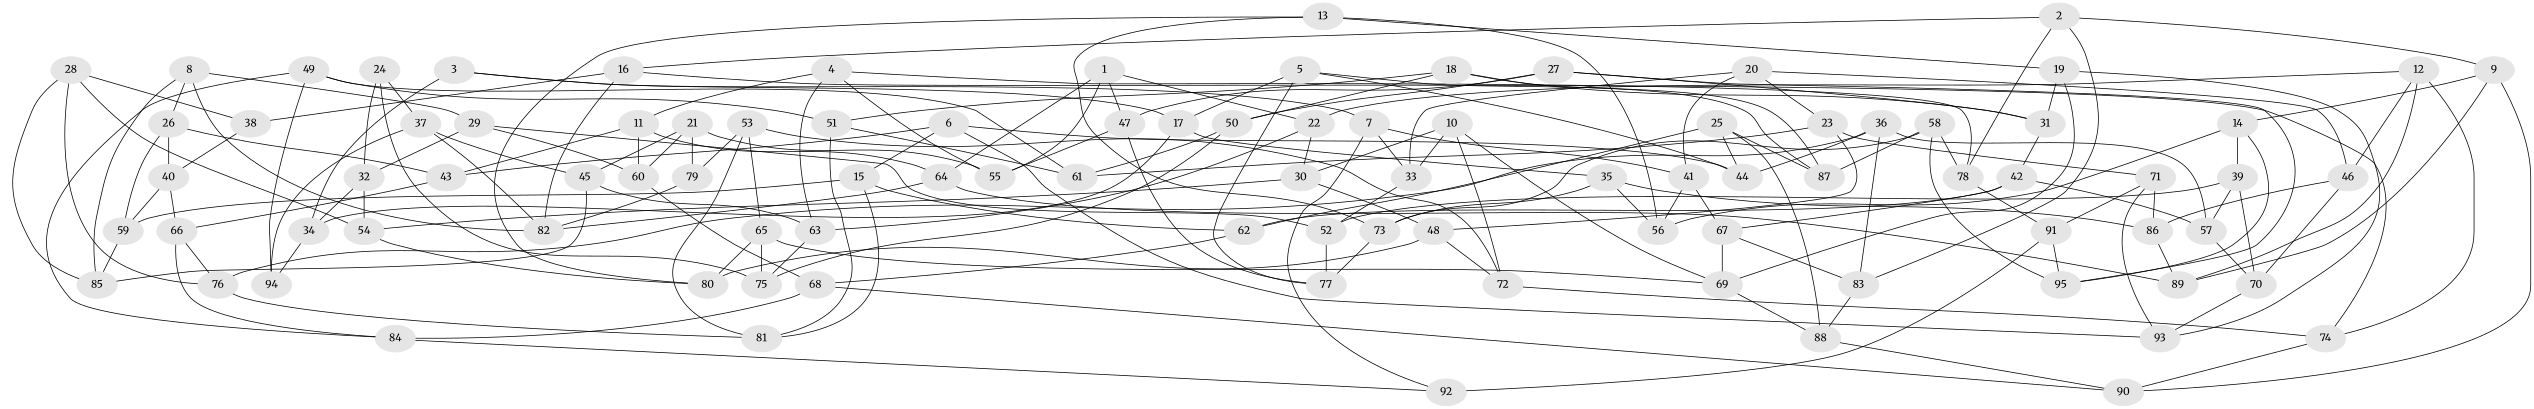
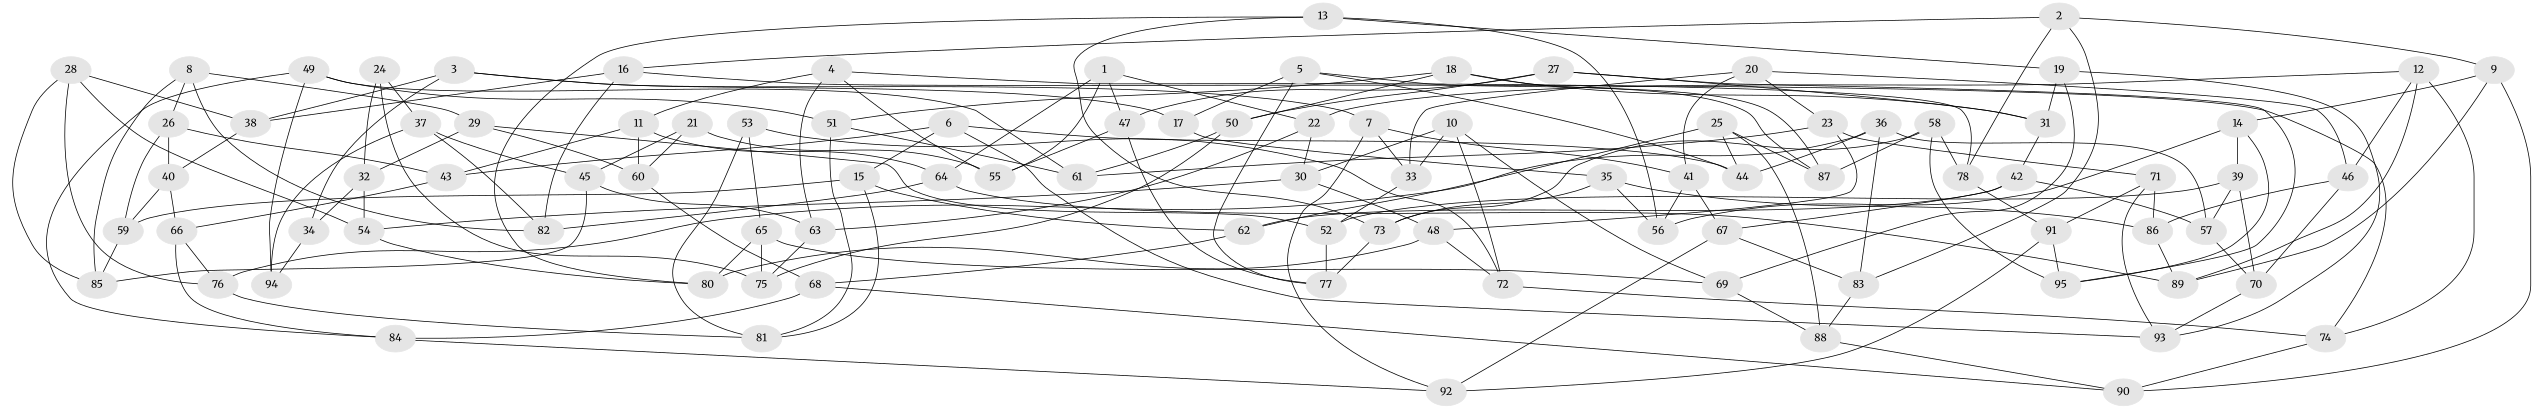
edge "3" -- "38": added
node "79": removed
edge "17" -- "34": removed
edge "67" -- "69": now "67" -- "92"
